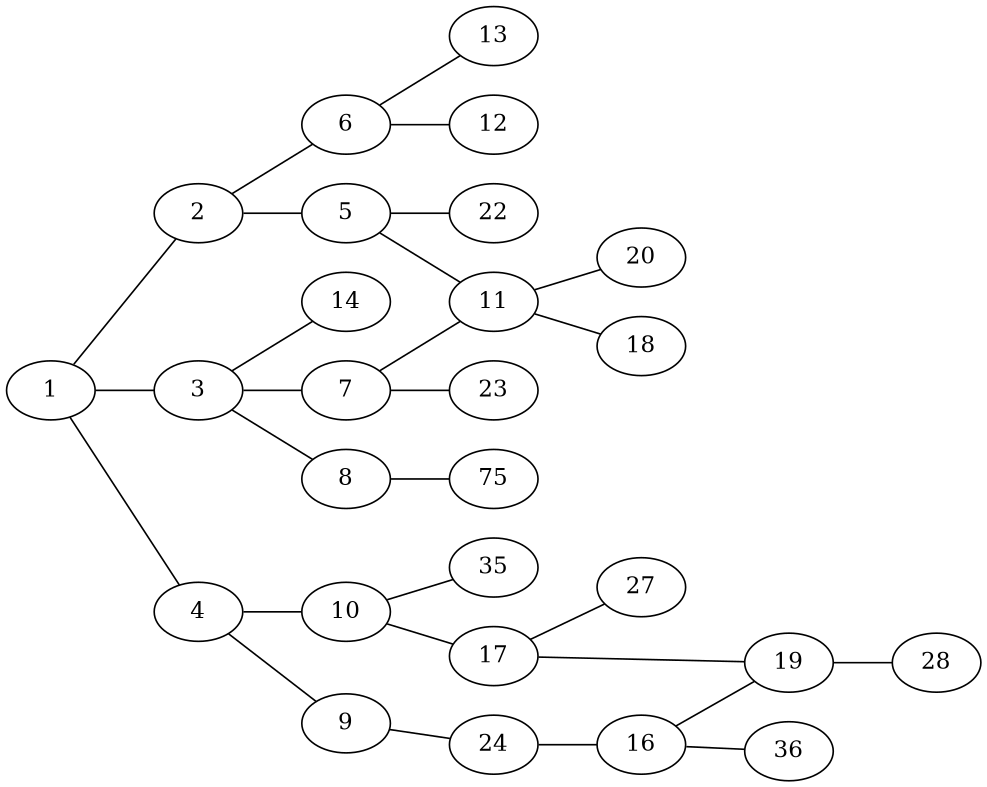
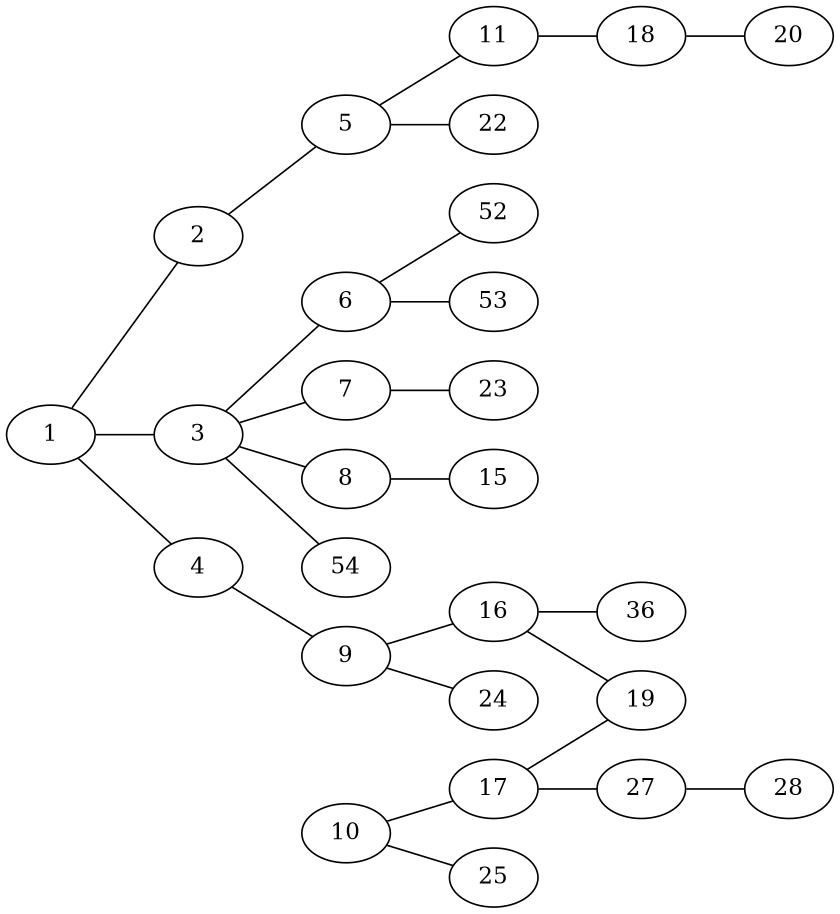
node "13": label "13" -> "53"
node "12": label "12" -> "52"
edge "6" -- "2": now "6" -- "3"
edge "20" -- "11": now "20" -- "18"
node "14": label "14" -> "54"
edge "11" -- "7": removed
node "75": label "75" -> "15"
node "35": label "35" -> "25"
edge "4" -- "10": removed
edge "19" -- "28": now "27" -- "28"
edge "24" -- "16": now "9" -- "16"
